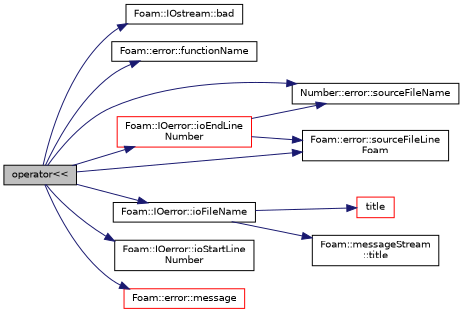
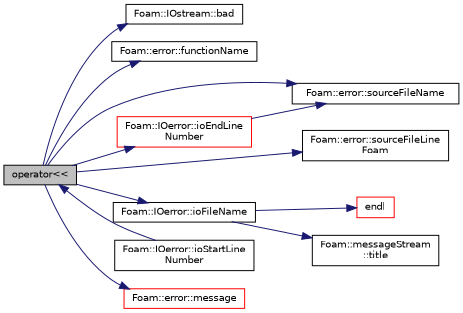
node "Number::error::sourceFileName": label "Number::error::sourceFileName" -> "Foam::error::sourceFileName"
edge "Foam::IOerror::ioEndLine Number" -> "Foam::error::sourceFileLine Foam": removed
node "title": label "title" -> "endl"
edge "operator<<" -> "Foam::IOerror::ioStartLine Number": reversed
